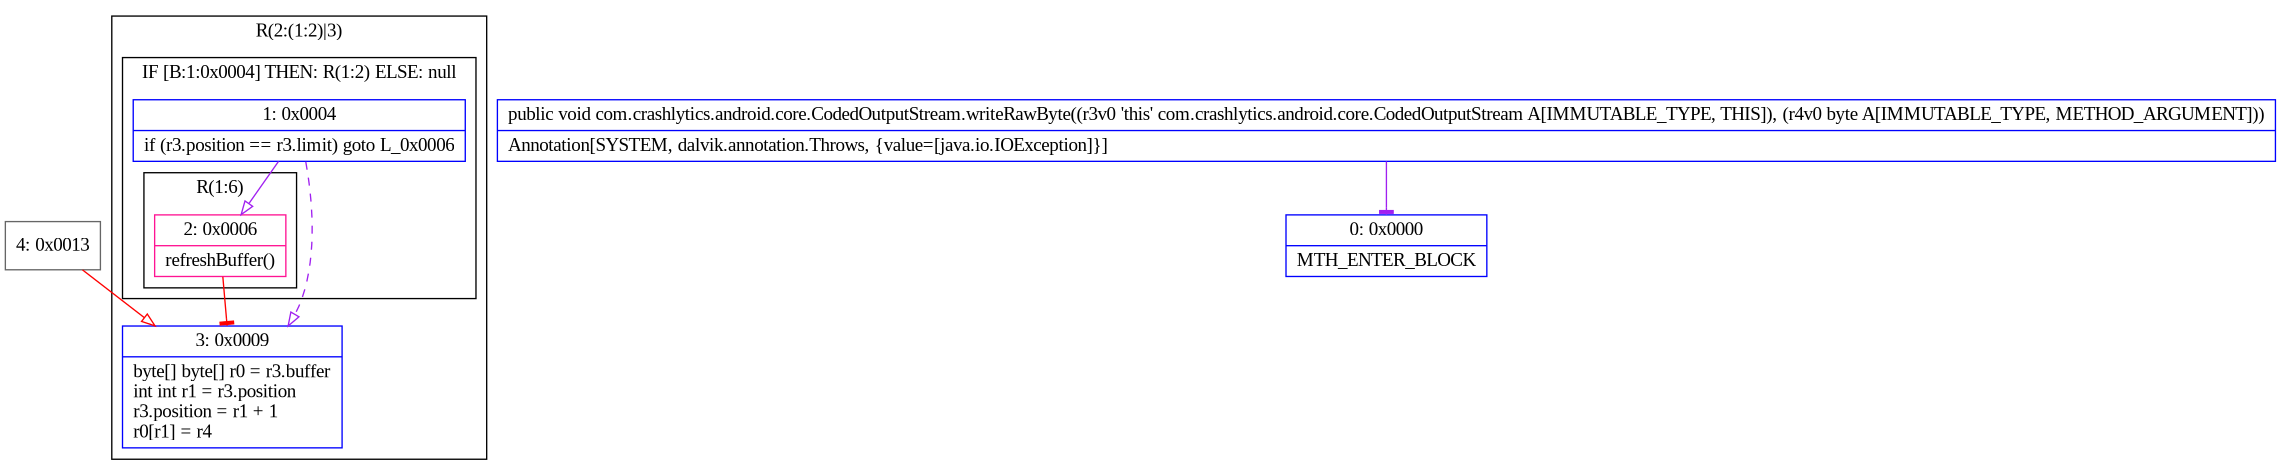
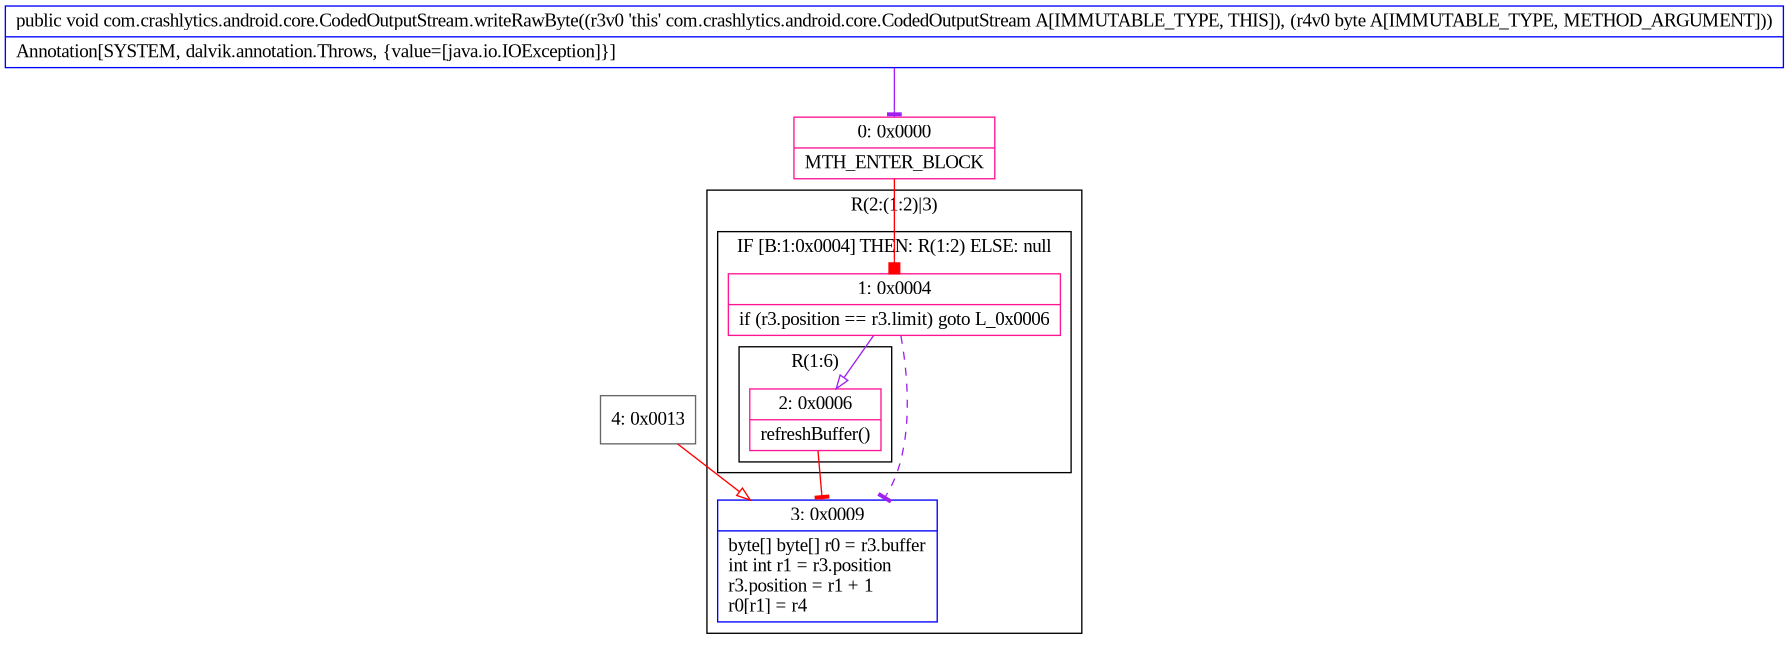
node "1: 0x0004": color blue -> deeppink
edge "0: 0x0000" -> "1: 0x0004": added
edge "1: 0x0004" -> "3: 0x0009": arrowhead onormal -> tee
node "0: 0x0000": color blue -> deeppink
